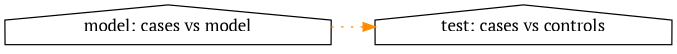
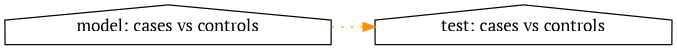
node "model: cases vs model": label "model: cases vs model" -> "model: cases vs controls"
